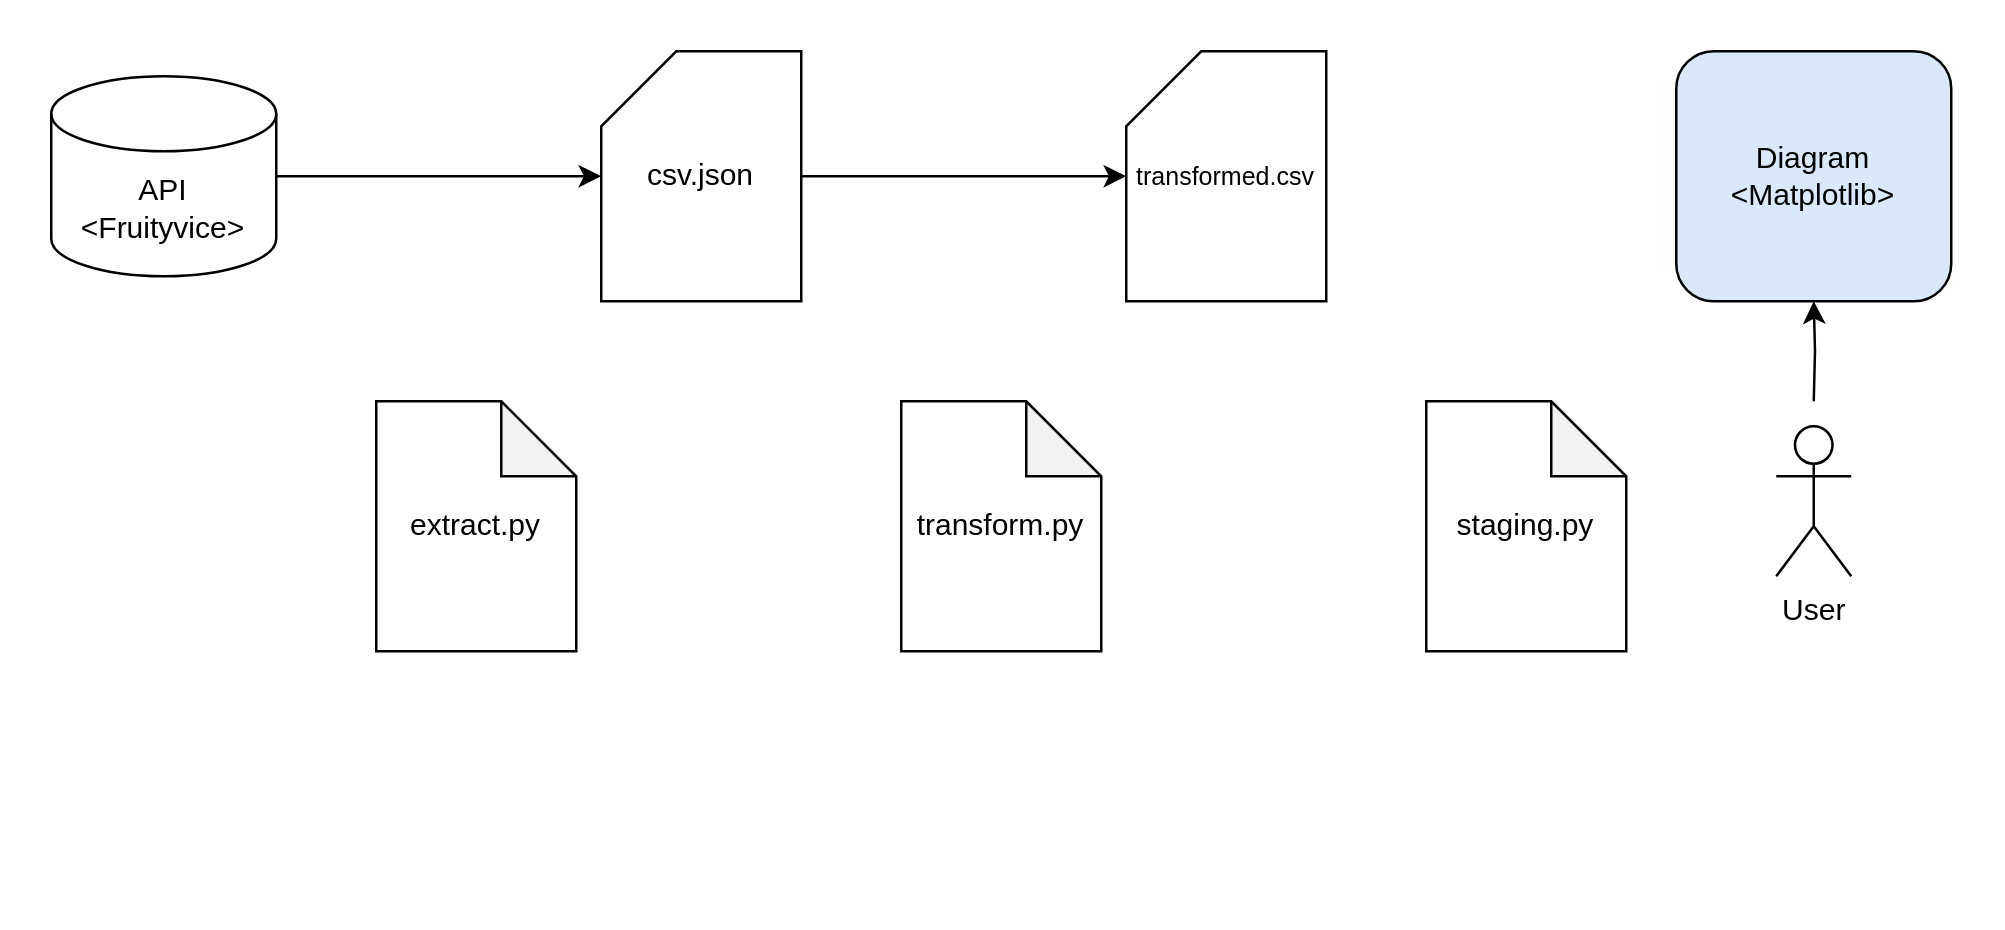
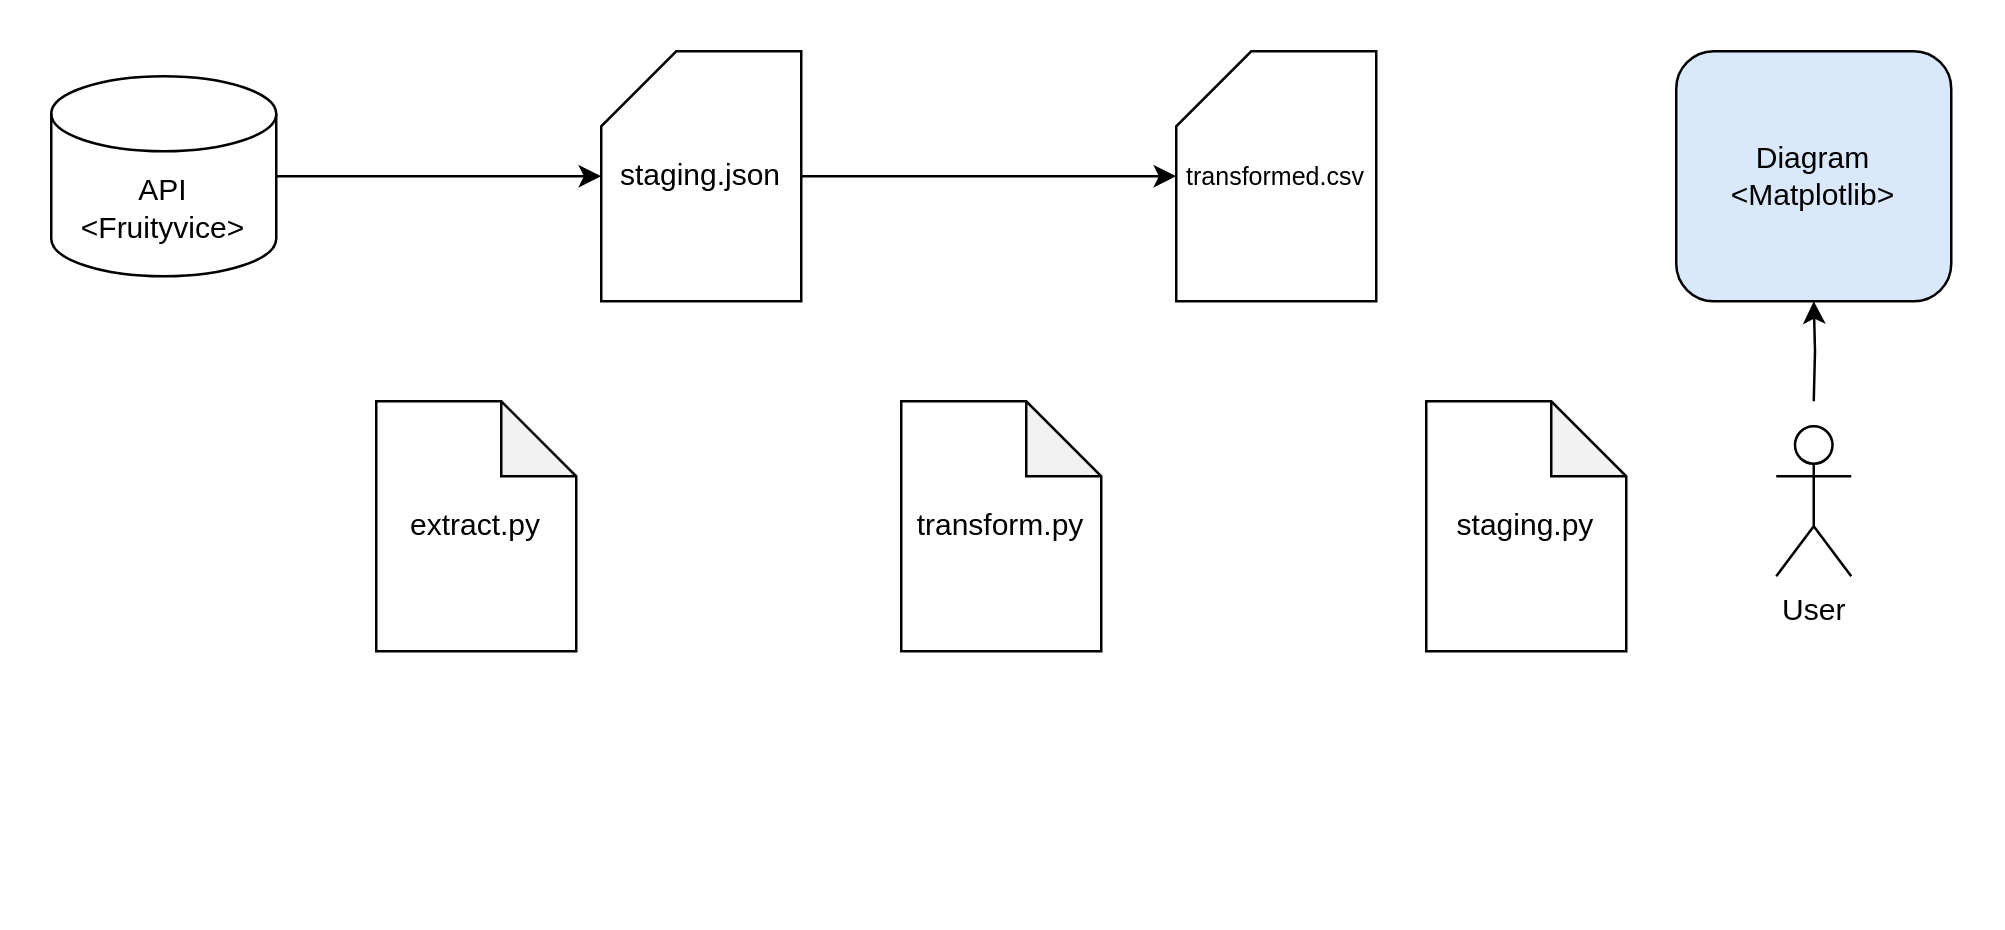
node "csv.json": label "csv.json" -> "staging.json"
node "transformed.csv": moved (1226, 176) -> (1276, 176)
